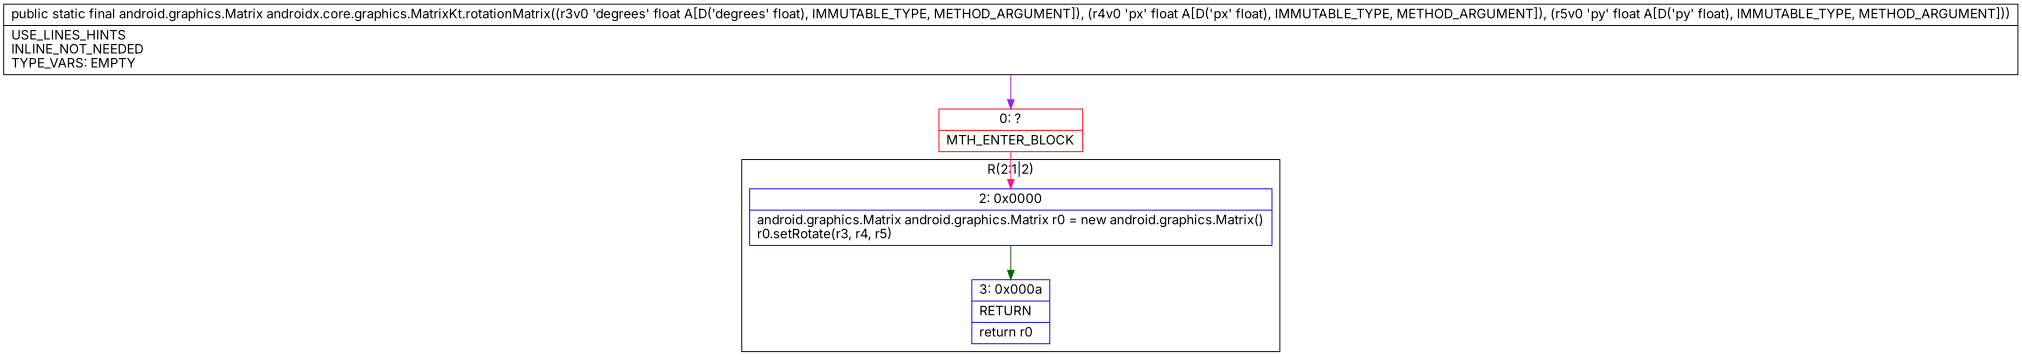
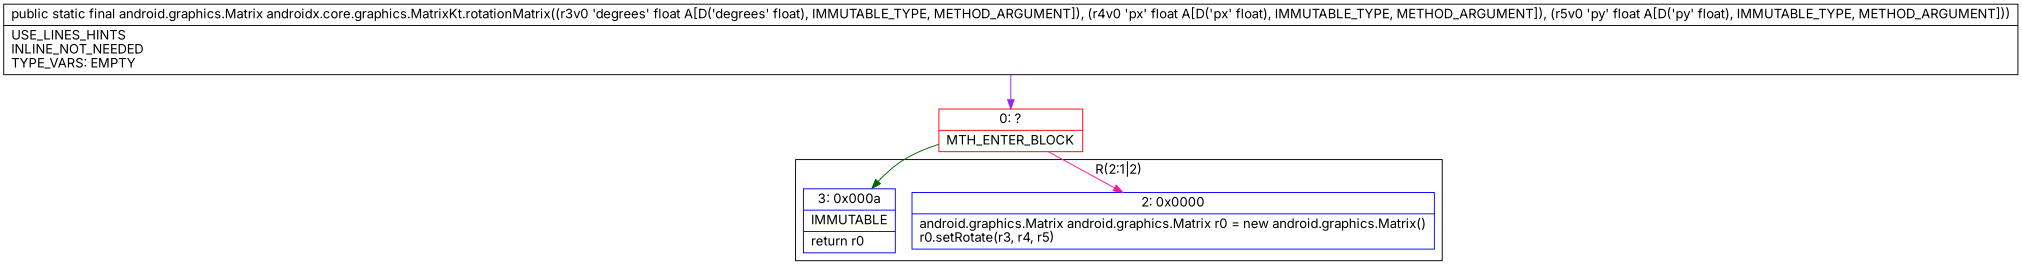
edge "2: 0x0000" -> "3: 0x000a": now "0: ?" -> "3: 0x000a"
node "3: 0x000a": text "RETURN" -> "IMMUTABLE"
